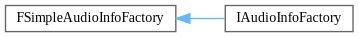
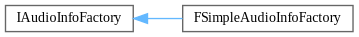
edge "IAudioInfoFactory" -> "FSimpleAudioInfoFactory": reversed
